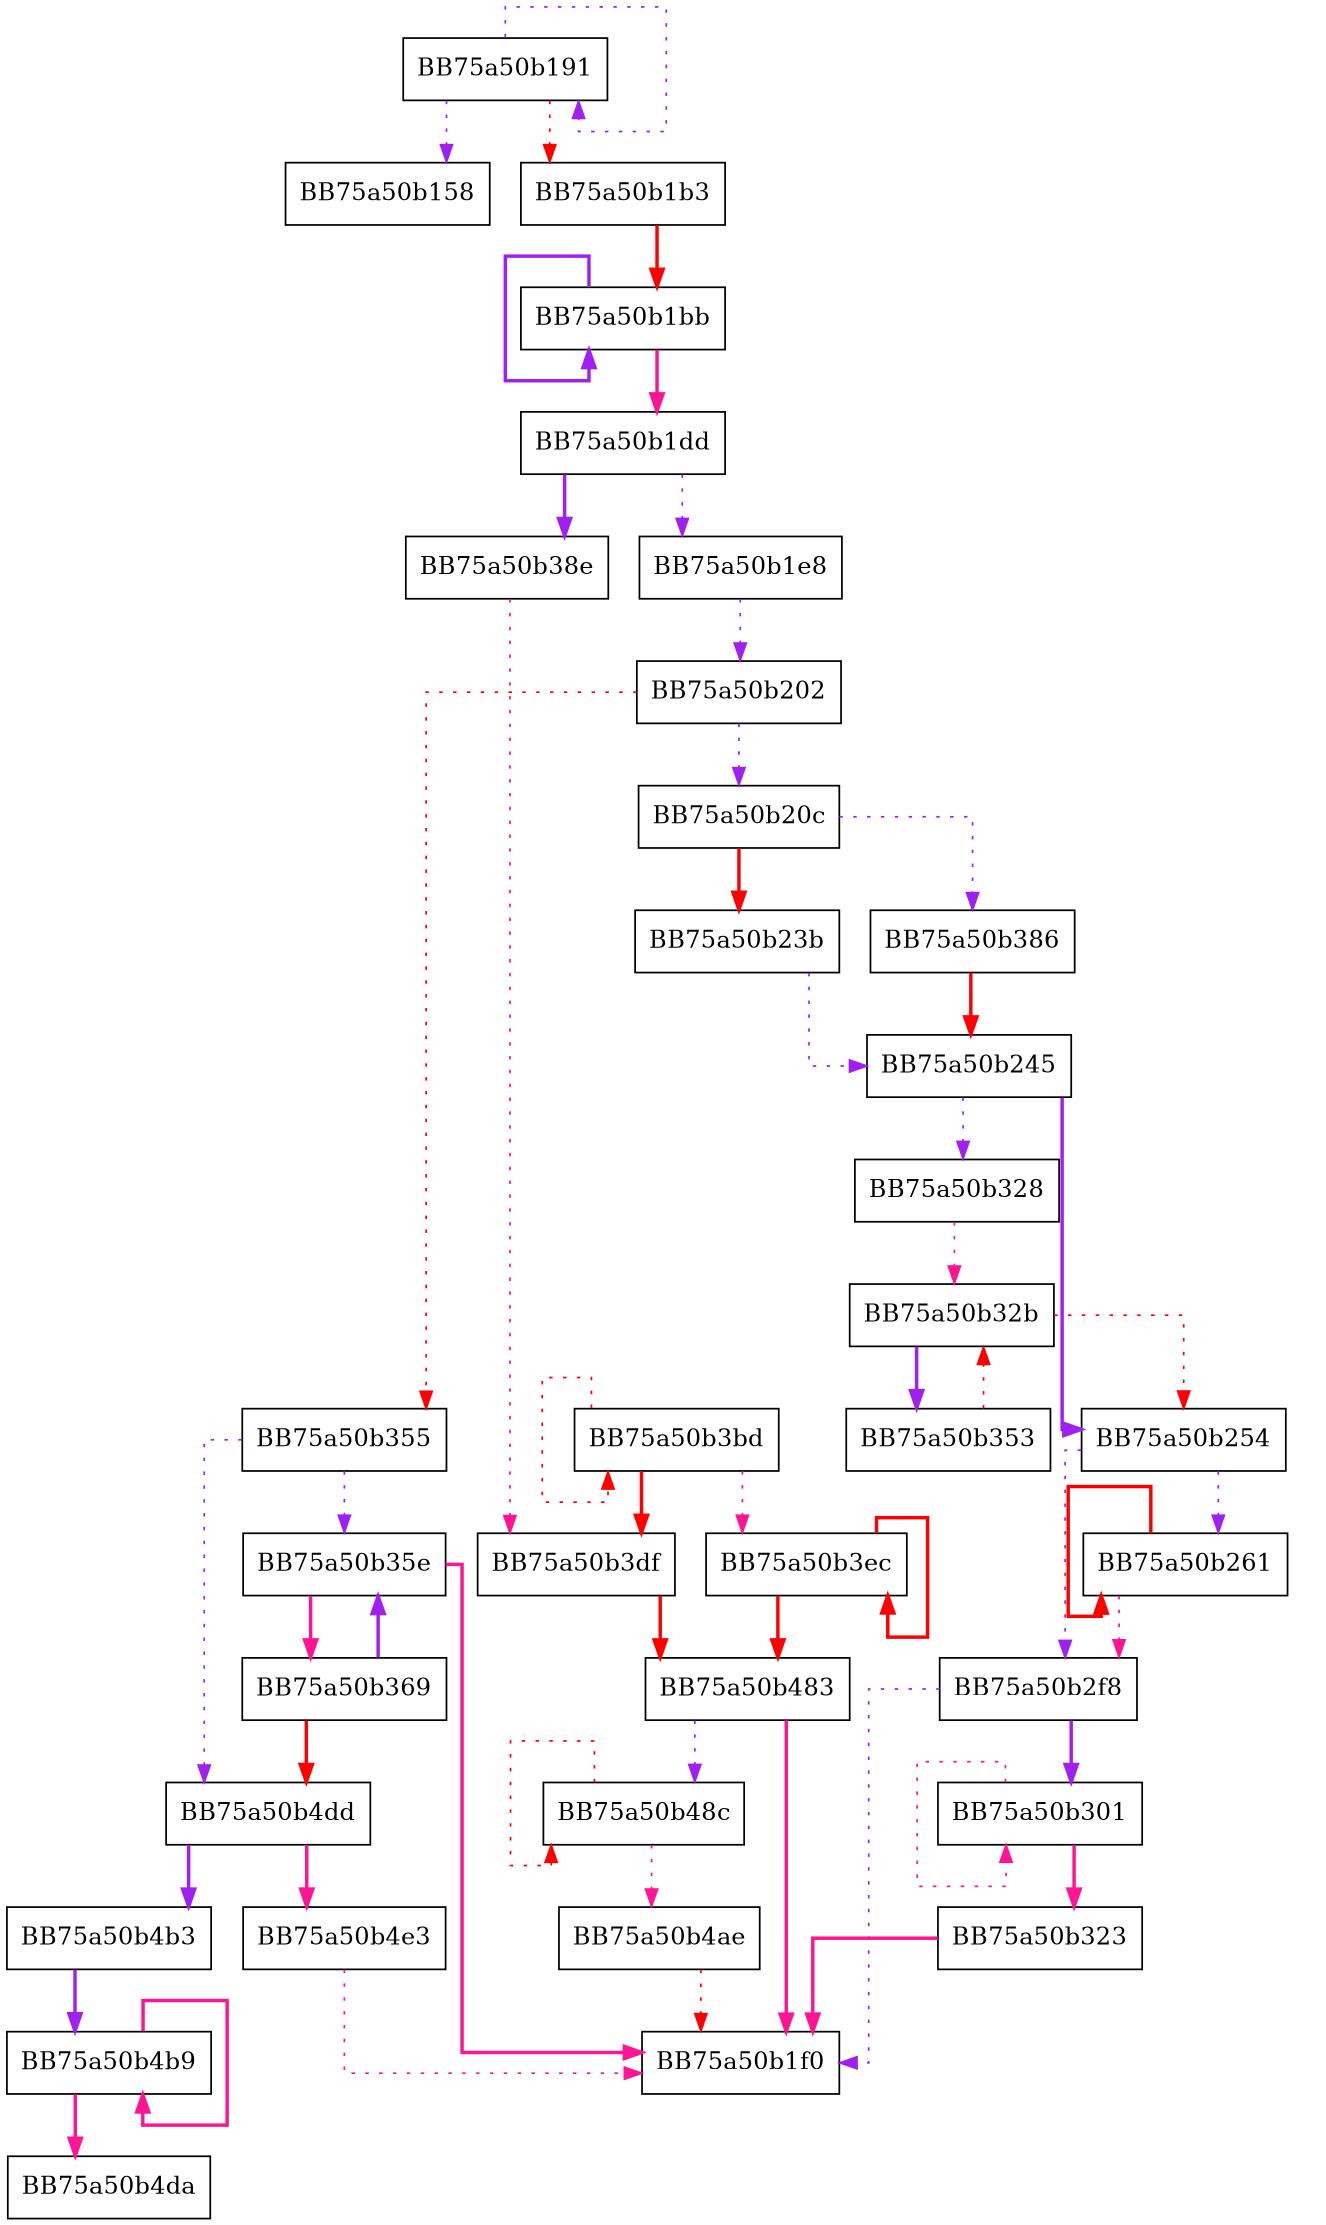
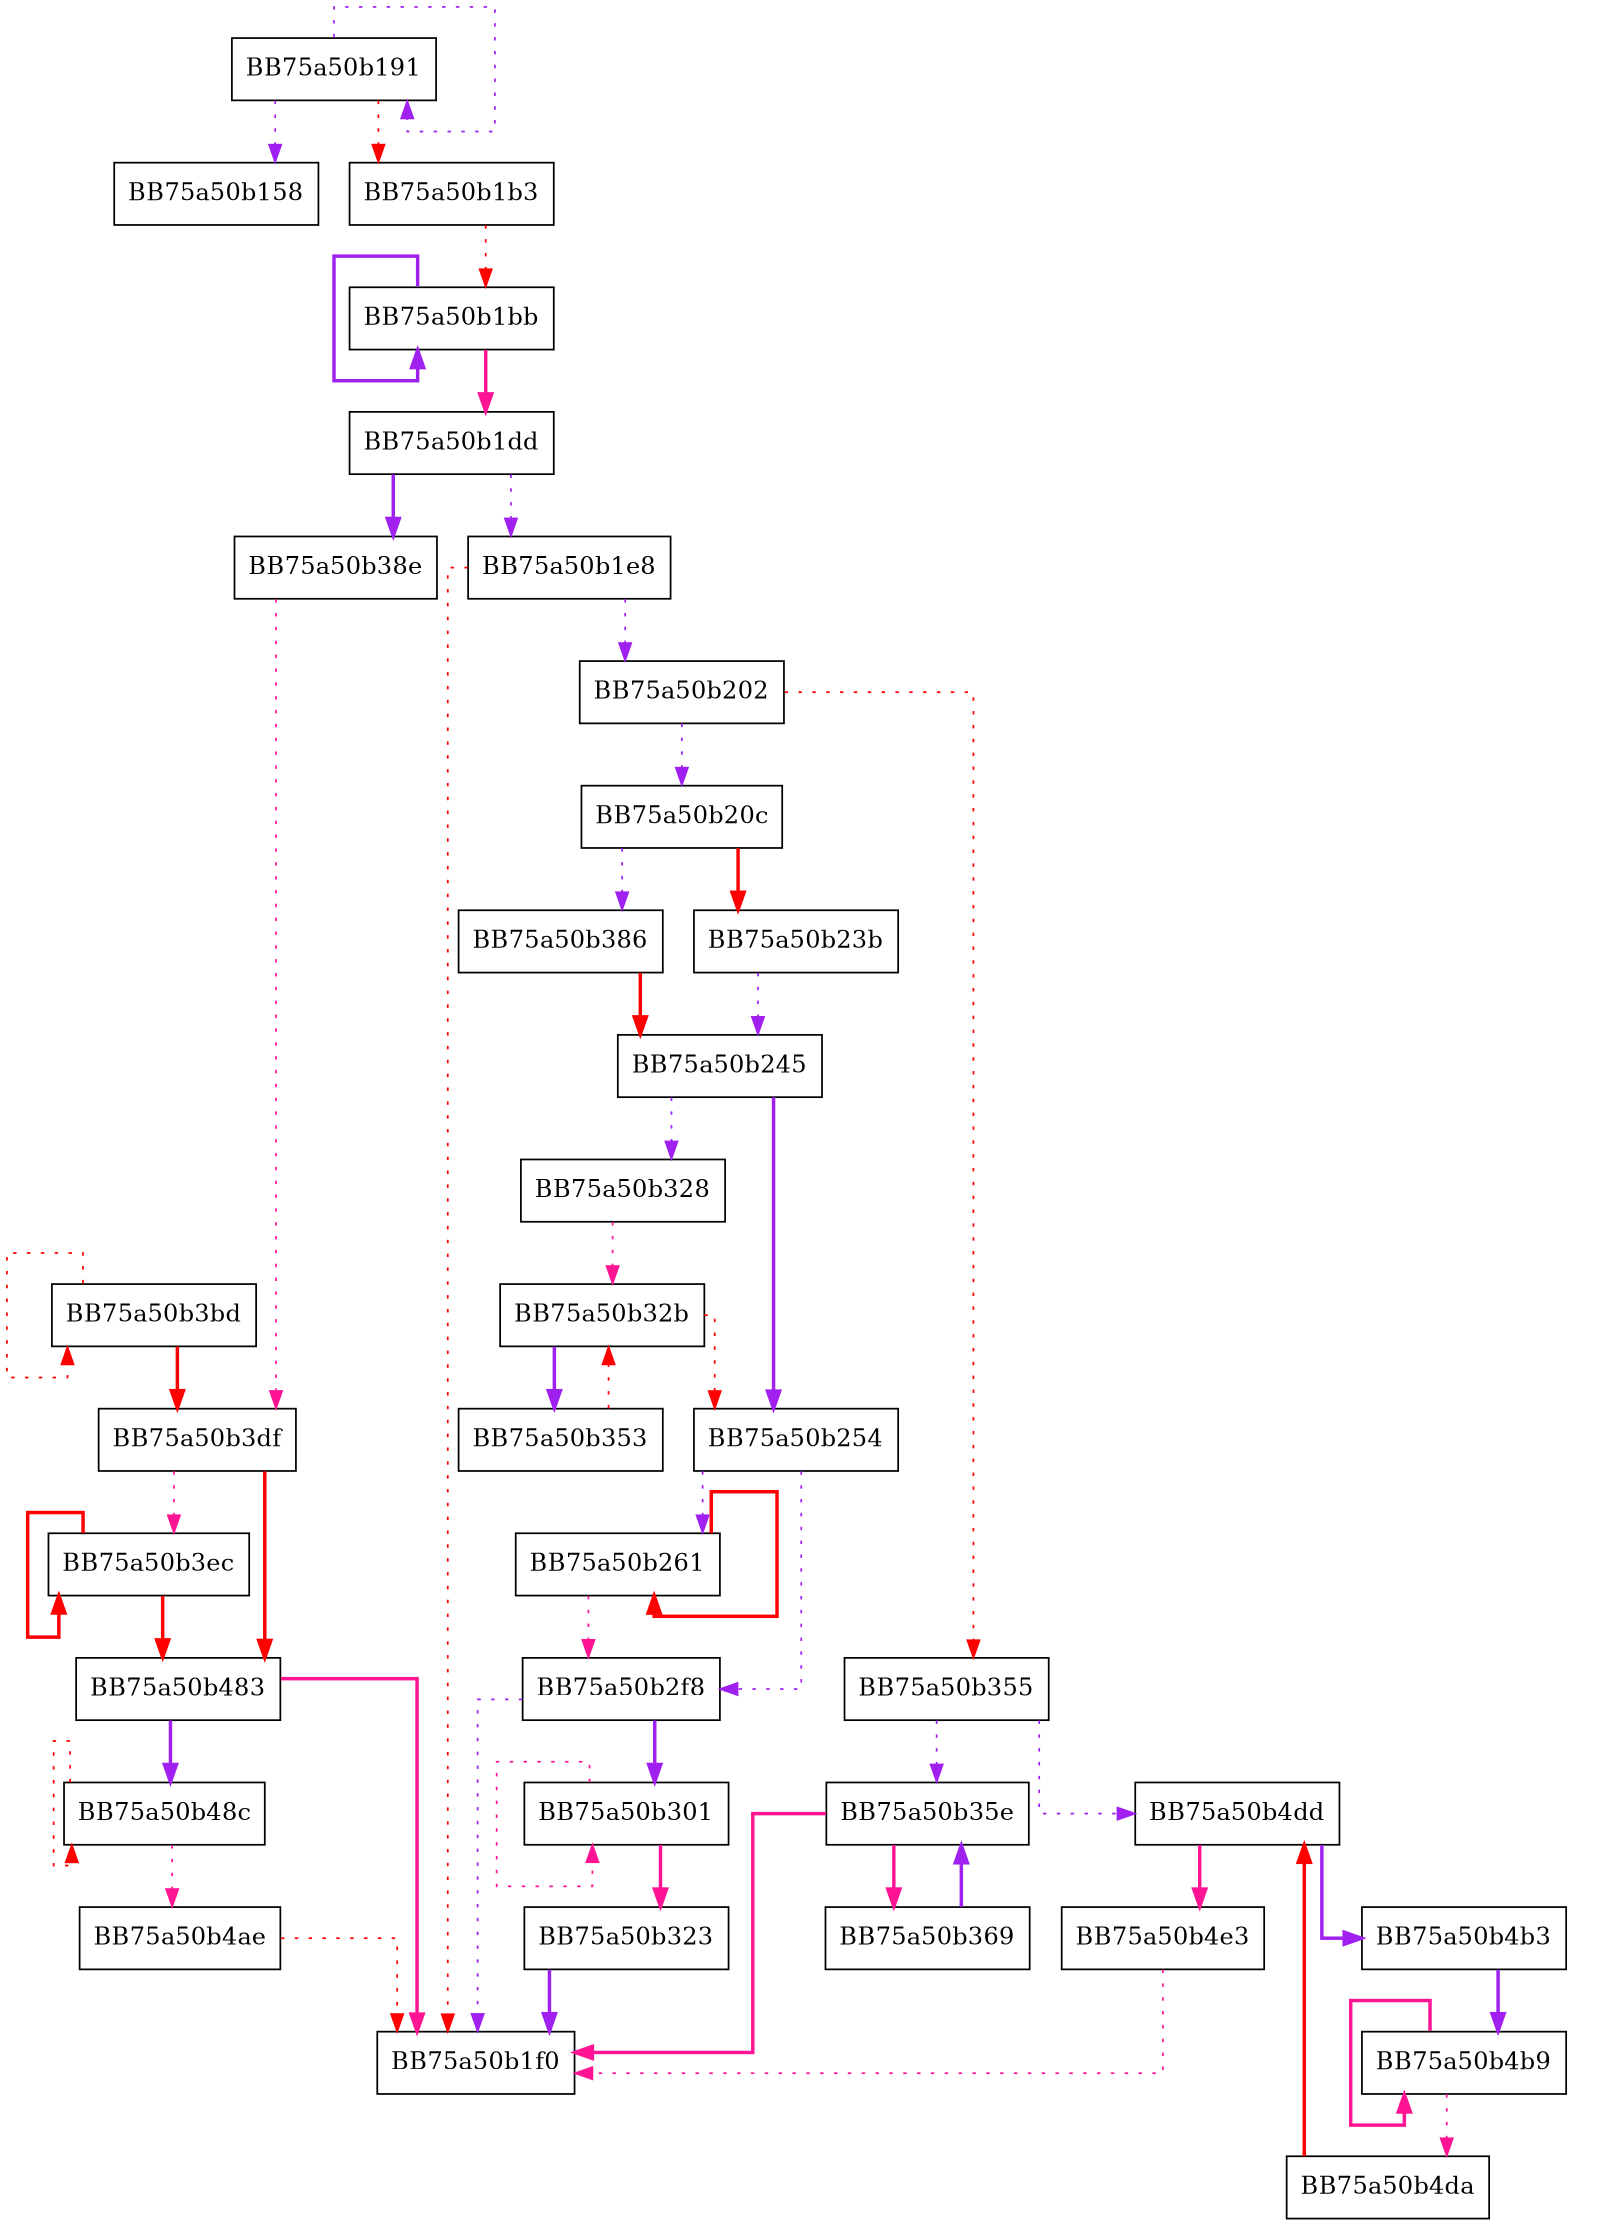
edge "BB75a50b1b3" -> "BB75a50b1bb": style bold -> dotted
edge "BB75a50b1e8" -> "BB75a50b1f0": added
edge "BB75a50b3bd" -> "BB75a50b3ec": now "BB75a50b3df" -> "BB75a50b3ec"
edge "BB75a50b369" -> "BB75a50b4dd": now "BB75a50b4da" -> "BB75a50b4dd"
edge "BB75a50b483" -> "BB75a50b48c": style dotted -> bold
edge "BB75a50b323" -> "BB75a50b1f0": color deeppink -> purple
edge "BB75a50b4b9" -> "BB75a50b4da": style bold -> dotted
